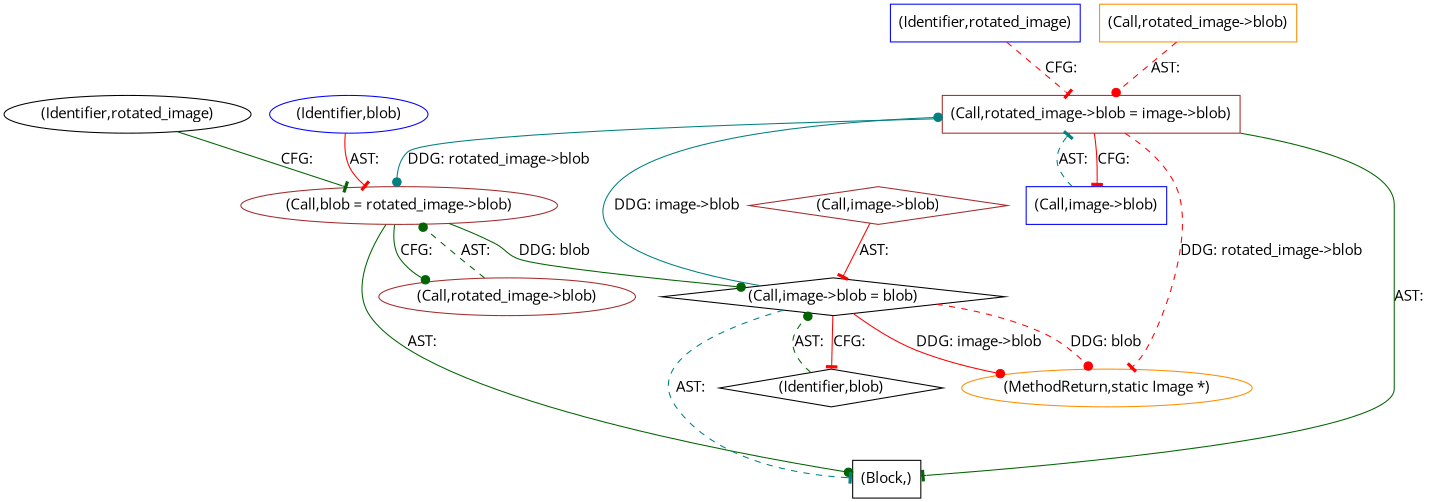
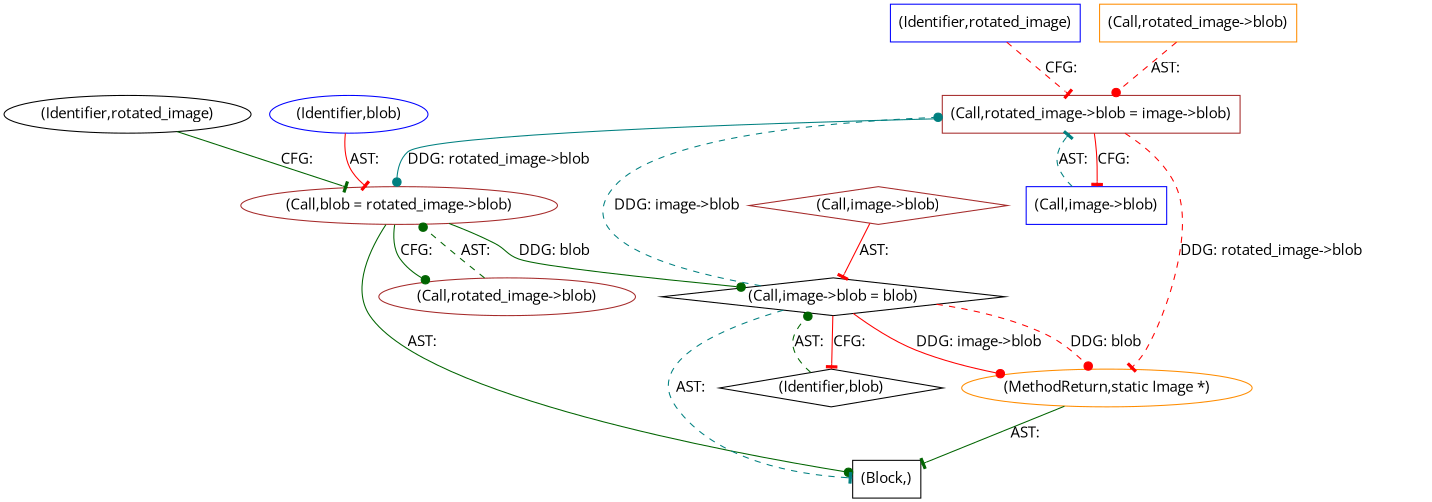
edge "(Call,image->blob = blob)" -> "(Call,rotated_image->blob = image->blob)": style solid -> dashed
edge "(Call,rotated_image->blob = image->blob)" -> "(Block,)": now "(MethodReturn,static Image *)" -> "(Block,)"
